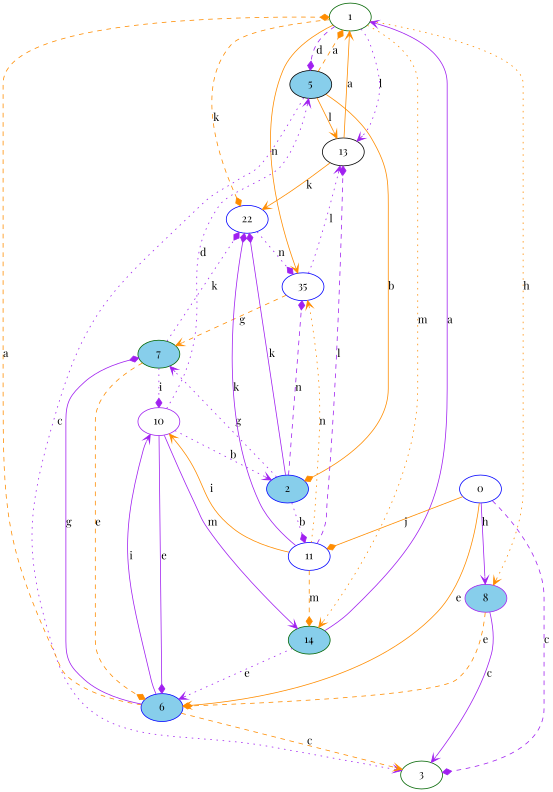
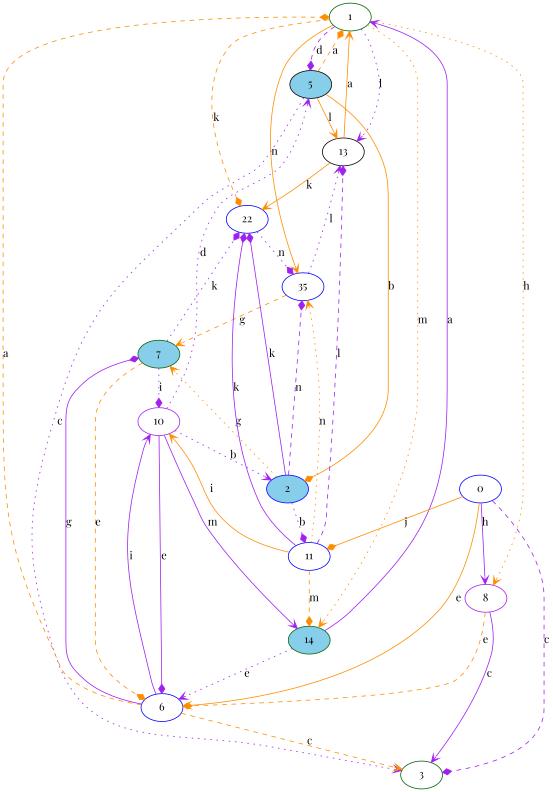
edge "2" -> "7": color purple -> darkorange
node "8": fillcolor skyblue -> white
node "6": fillcolor skyblue -> white
